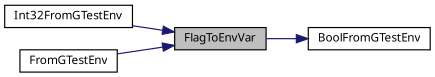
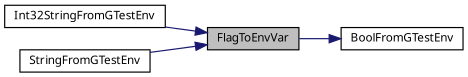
node "Int32FromGTestEnv": label "Int32FromGTestEnv" -> "Int32StringFromGTestEnv"
node "FromGTestEnv": label "FromGTestEnv" -> "StringFromGTestEnv"
